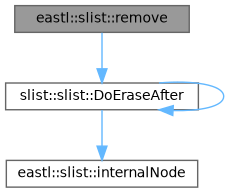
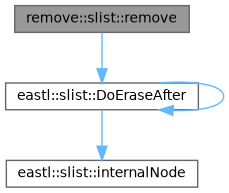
node "eastl::slist::remove": label "eastl::slist::remove" -> "remove::slist::remove"
node "slist::slist::DoEraseAfter": label "slist::slist::DoEraseAfter" -> "eastl::slist::DoEraseAfter"
